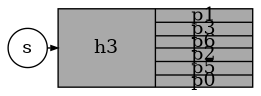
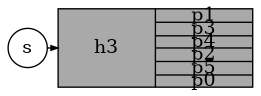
node "h3": text "p6" -> "p4"
